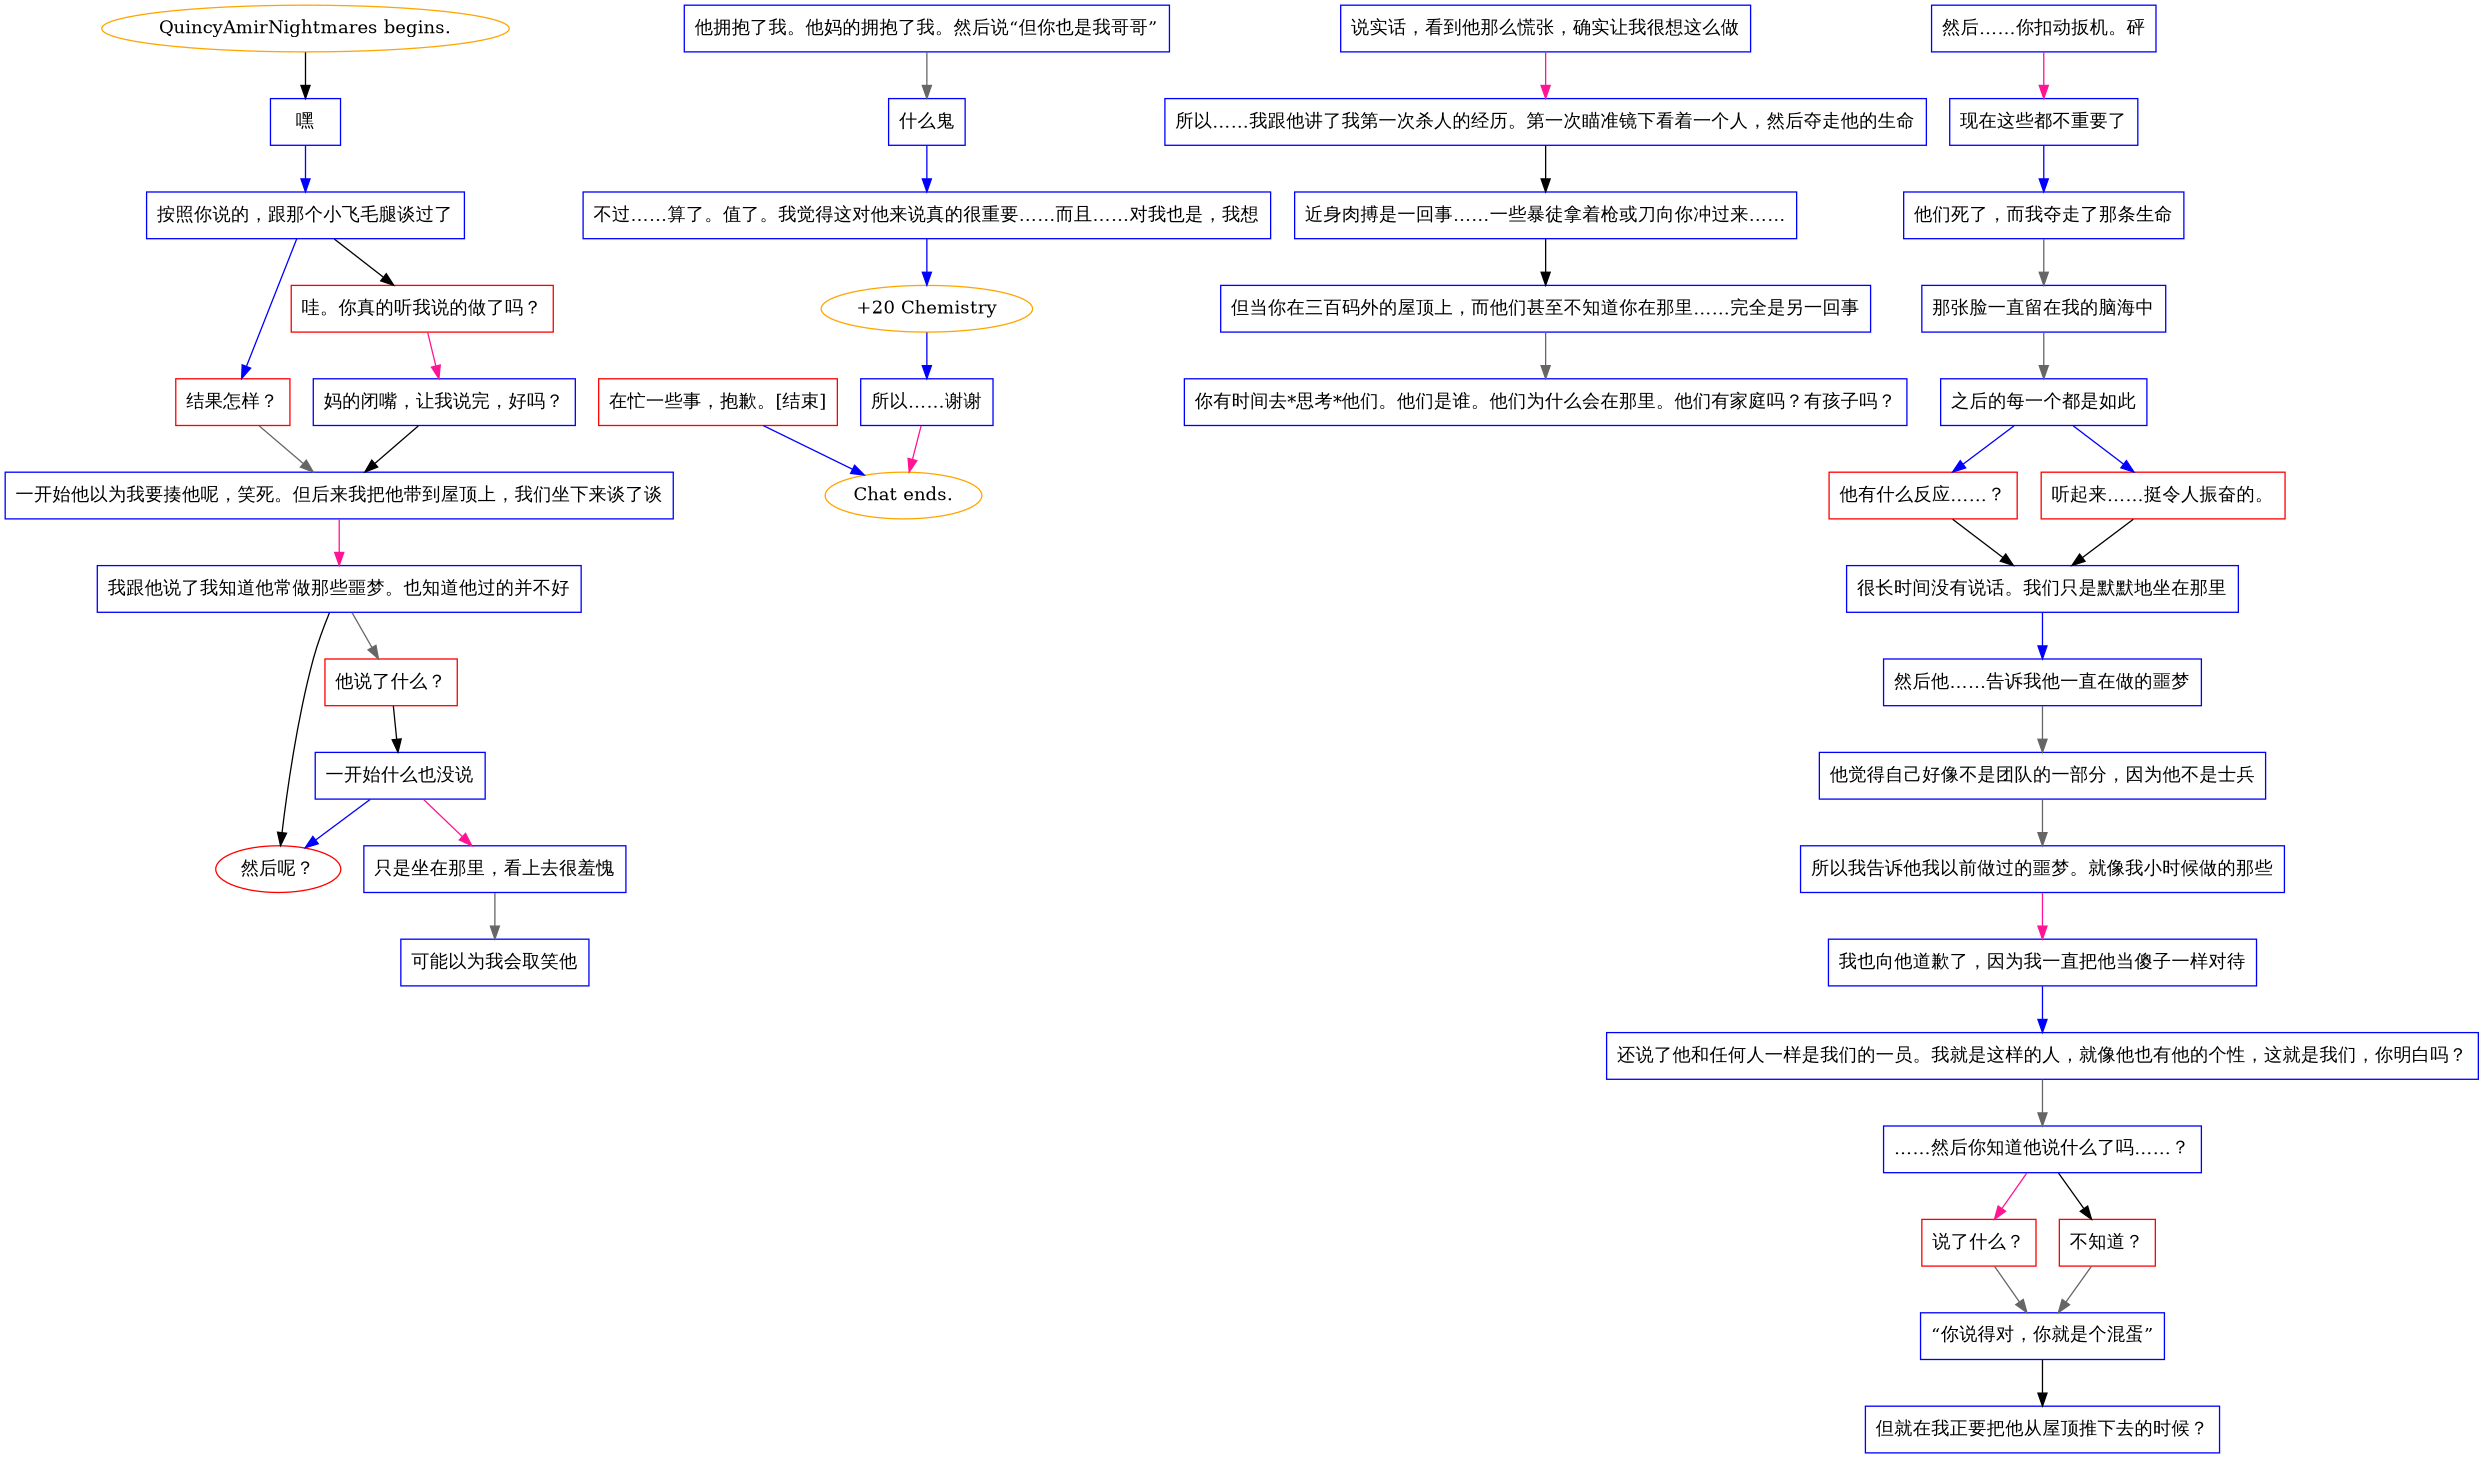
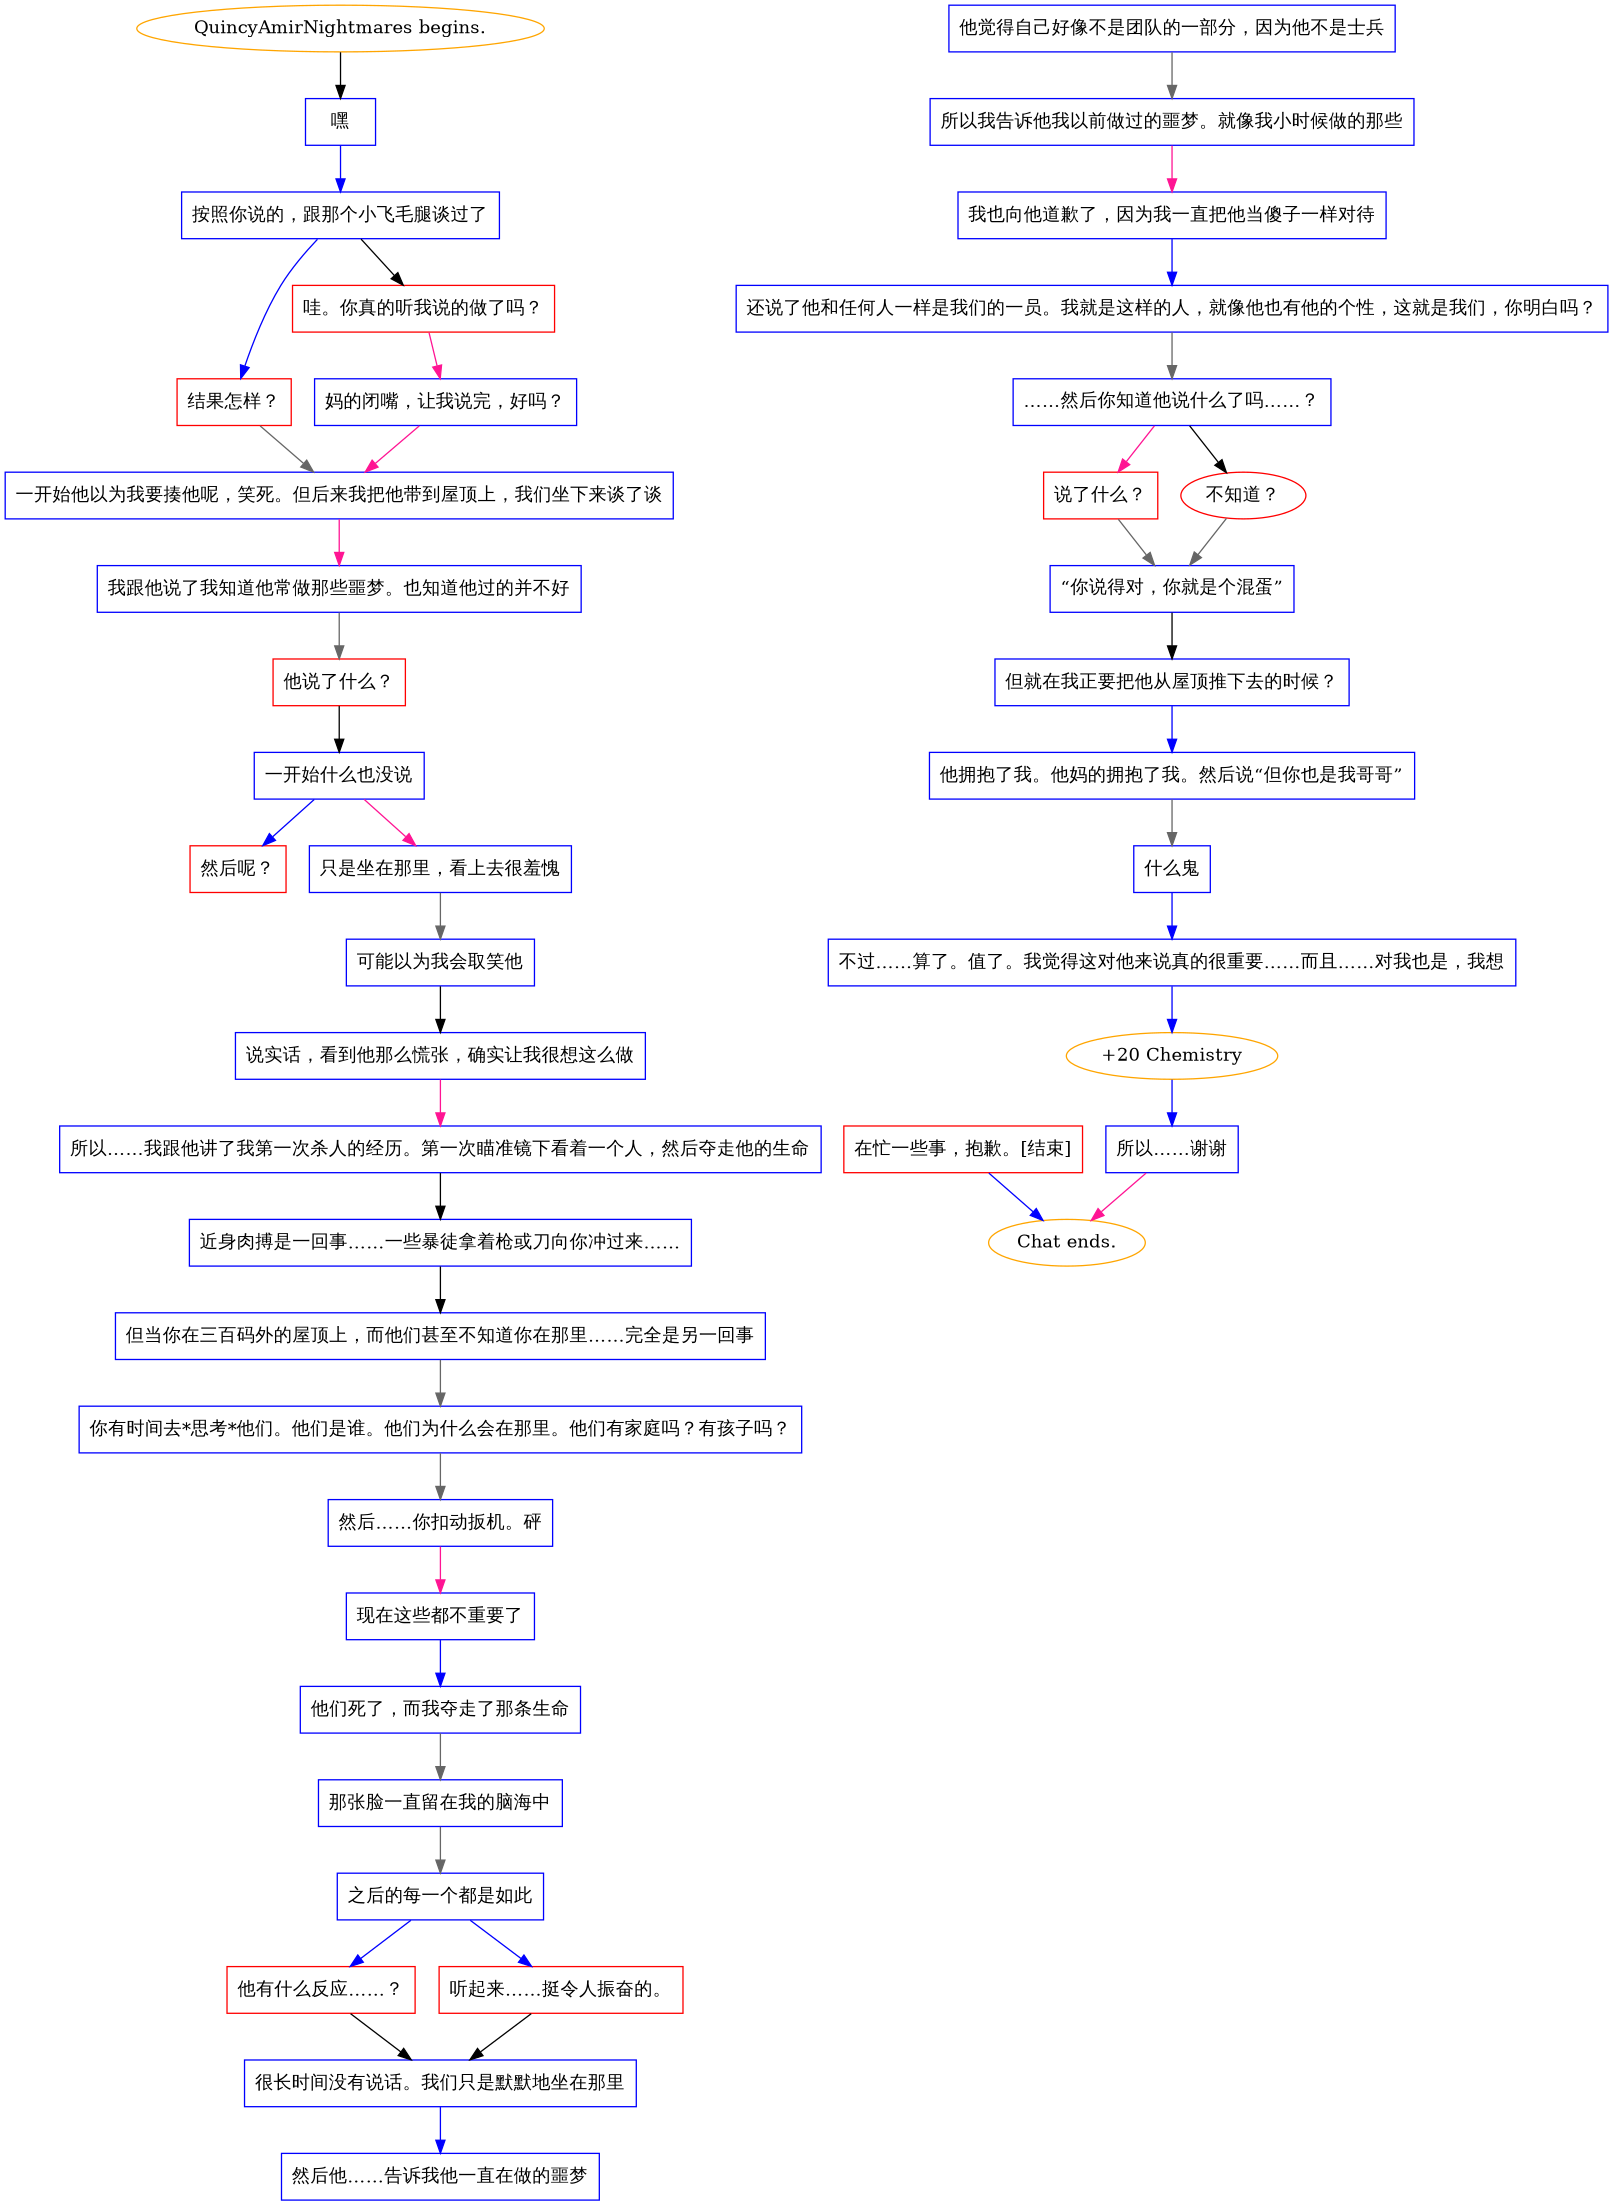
edge "妈的闭嘴，让我说完，好吗？" -> "一开始他以为我要揍他呢，笑死。但后来我把他带到屋顶上，我们坐下来谈了谈": color black -> deeppink
edge "我跟他说了我知道他常做那些噩梦。也知道他过的并不好" -> "然后呢？": removed
edge "但就在我正要把他从屋顶推下去的时候？" -> "他拥抱了我。他妈的拥抱了我。然后说“但你也是我哥哥”": added
edge "然后他……告诉我他一直在做的噩梦" -> "他觉得自己好像不是团队的一部分，因为他不是士兵": removed
node "然后呢？": shape ellipse -> box
edge "可能以为我会取笑他" -> "说实话，看到他那么慌张，确实让我很想这么做": added
node "不知道？": shape box -> ellipse
edge "你有时间去*思考*他们。他们是谁。他们为什么会在那里。他们有家庭吗？有孩子吗？" -> "然后……你扣动扳机。砰": added
